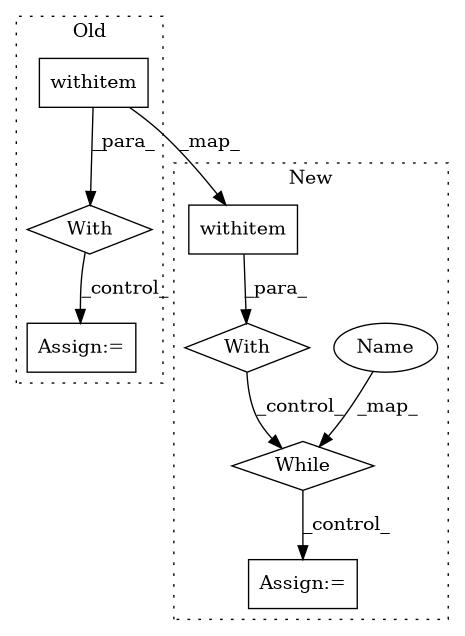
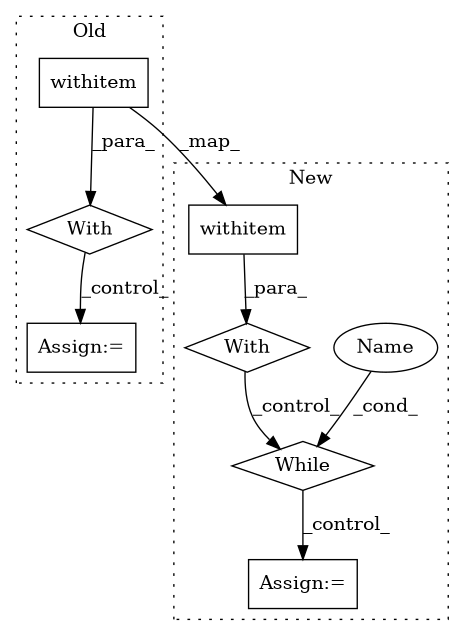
edge "Name" -> "While": label "_map_" -> "_cond_"
